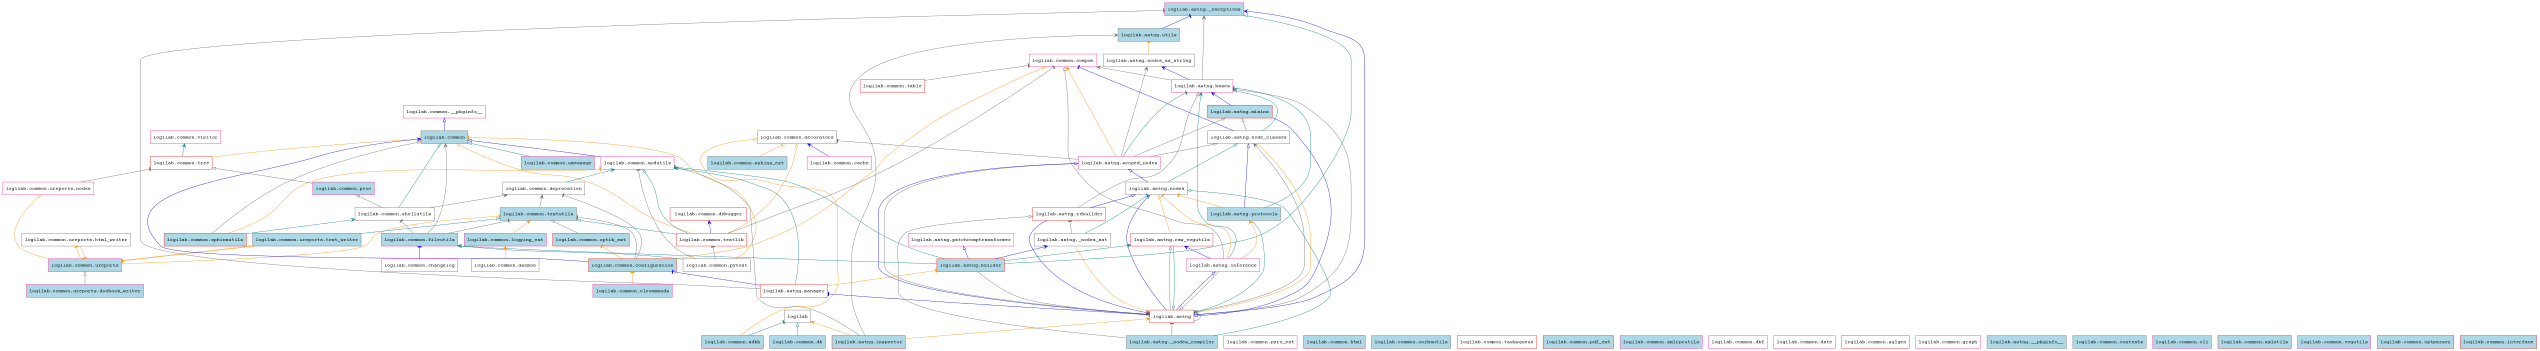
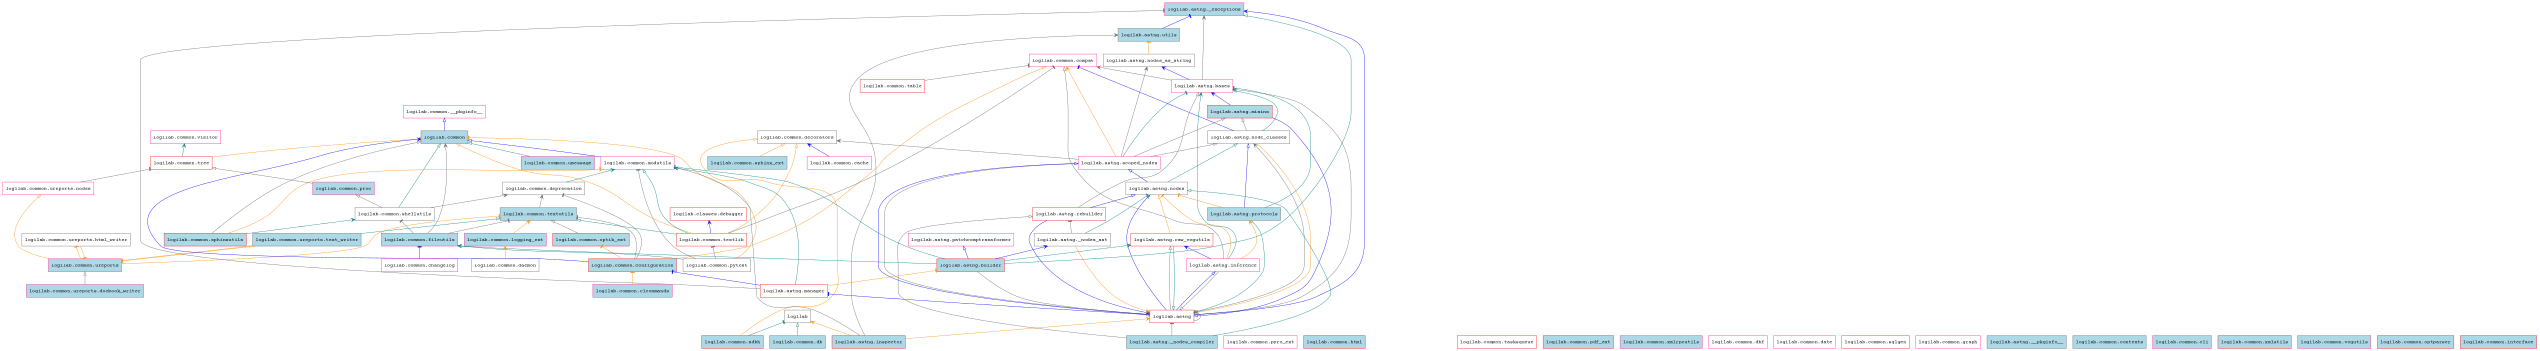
edge "logilab.astng.scoped_nodes" -> "logilab.common.decorators": arrowhead tee -> vee
node "logilab.common.debugger": label "logilab.common.debugger" -> "logilab.classes.debugger"
node "logilab.common.corbautils": removed
